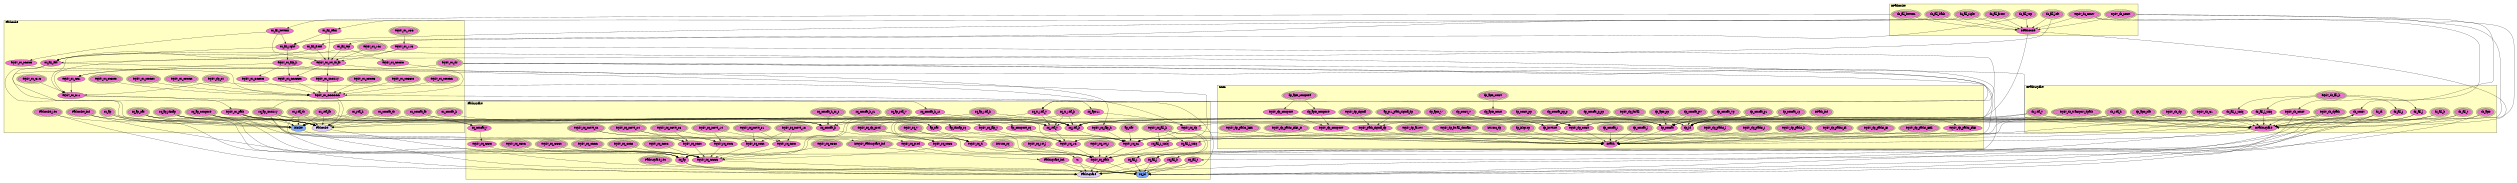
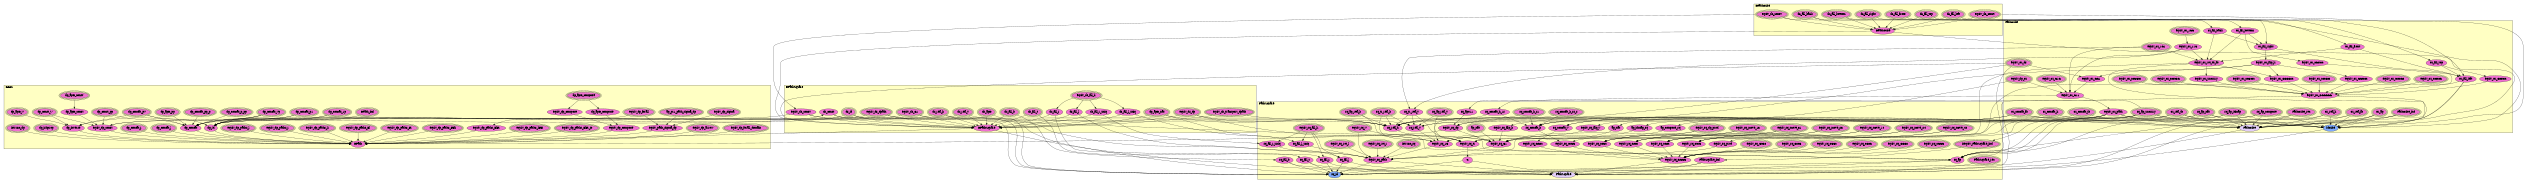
edge "equiv_dc_const" -> "ds_const": removed
edge "cu_fill_top" -> "equiv_cu_rot_tb_fb": removed
